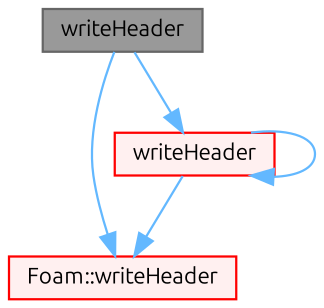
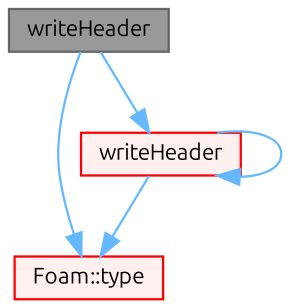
node "Foam::writeHeader": label "Foam::writeHeader" -> "Foam::type"
